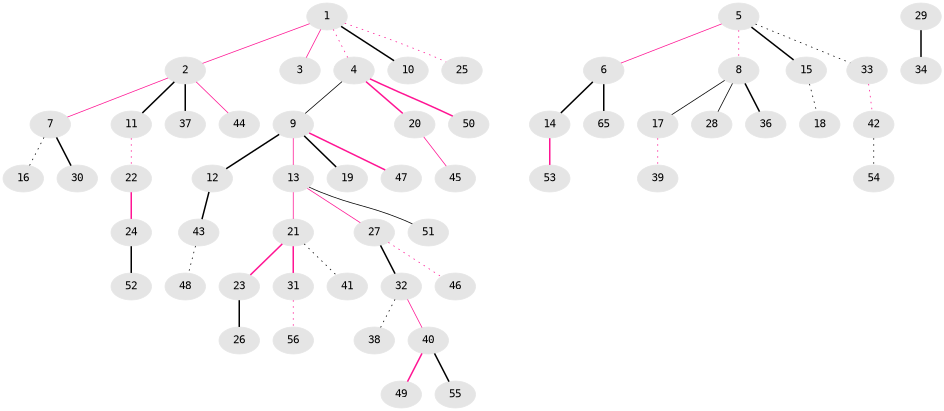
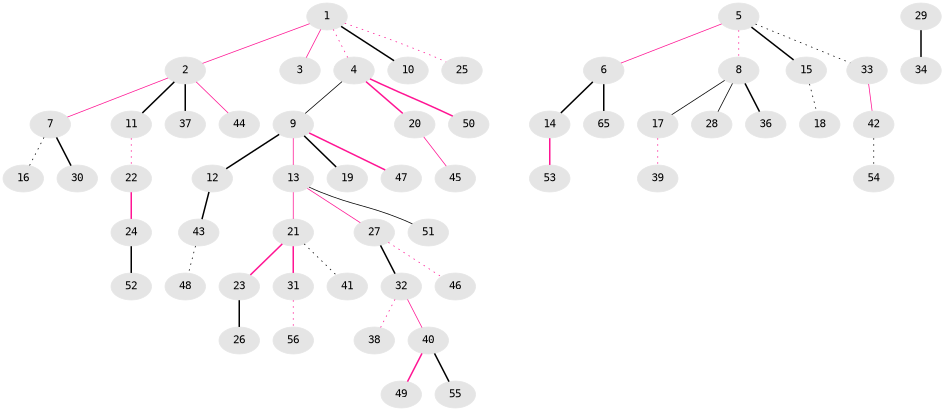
edge "33" -- "42": style dotted -> solid
edge "32" -- "38": color black -> deeppink
